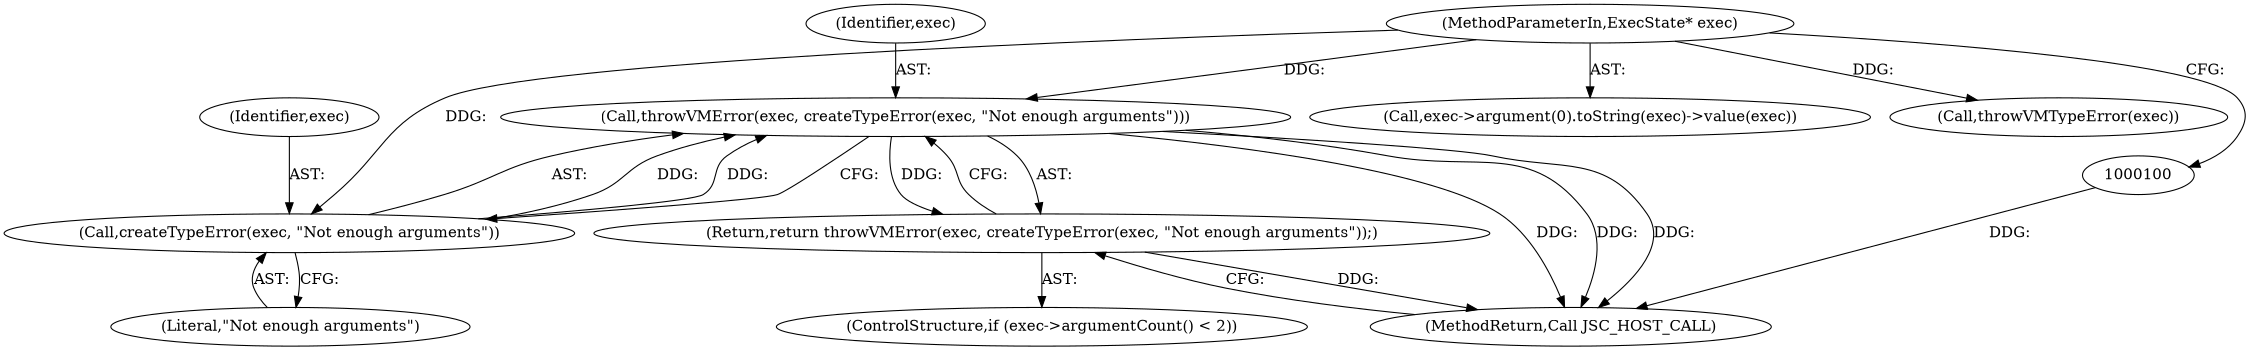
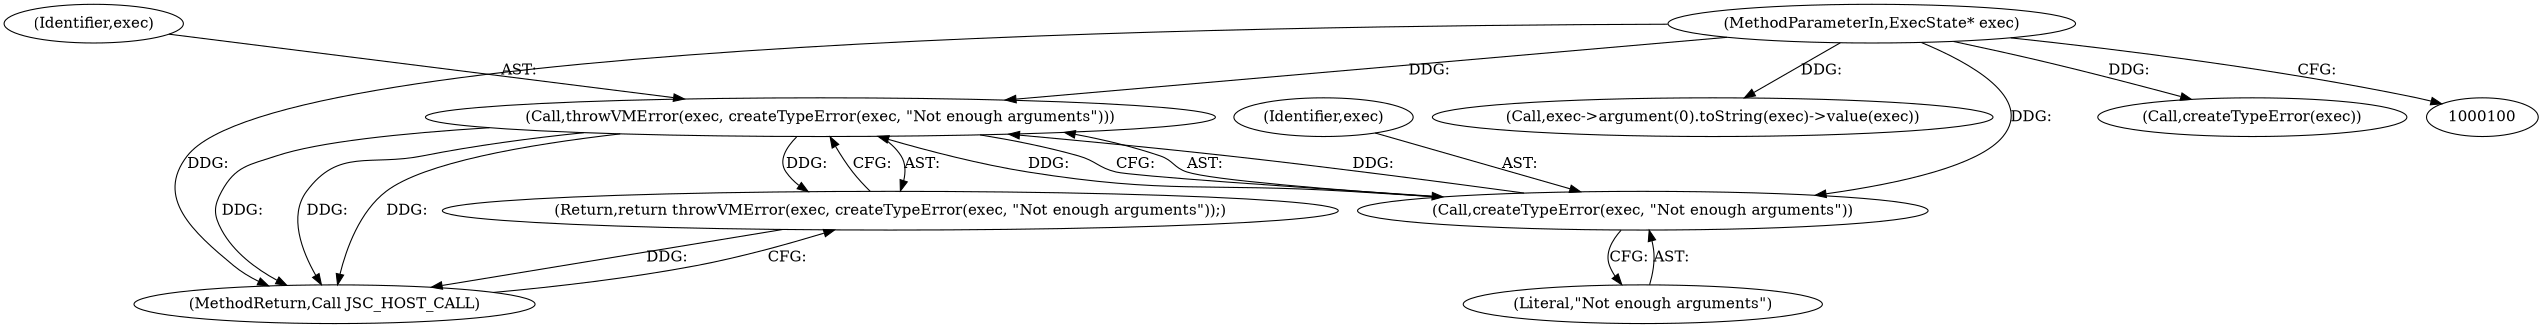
edge "(MethodParameterIn,ExecState* exec)" -> "(Call,exec->argument(0).toString(exec)->value(exec))": label "AST: " -> "DDG: "
node "(Call,throwVMTypeError(exec))": label "(Call,throwVMTypeError(exec))" -> "(Call,createTypeError(exec))"
edge "1000100" -> "(MethodReturn,Call JSC_HOST_CALL)": now "(MethodParameterIn,ExecState* exec)" -> "(MethodReturn,Call JSC_HOST_CALL)"
node "(ControlStructure,if (exec->argumentCount() < 2))": removed
